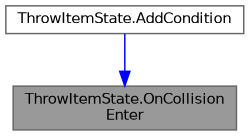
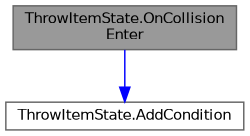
edge "ThrowItemState.AddCondition" -> "ThrowItemState.OnCollision Enter": reversed
